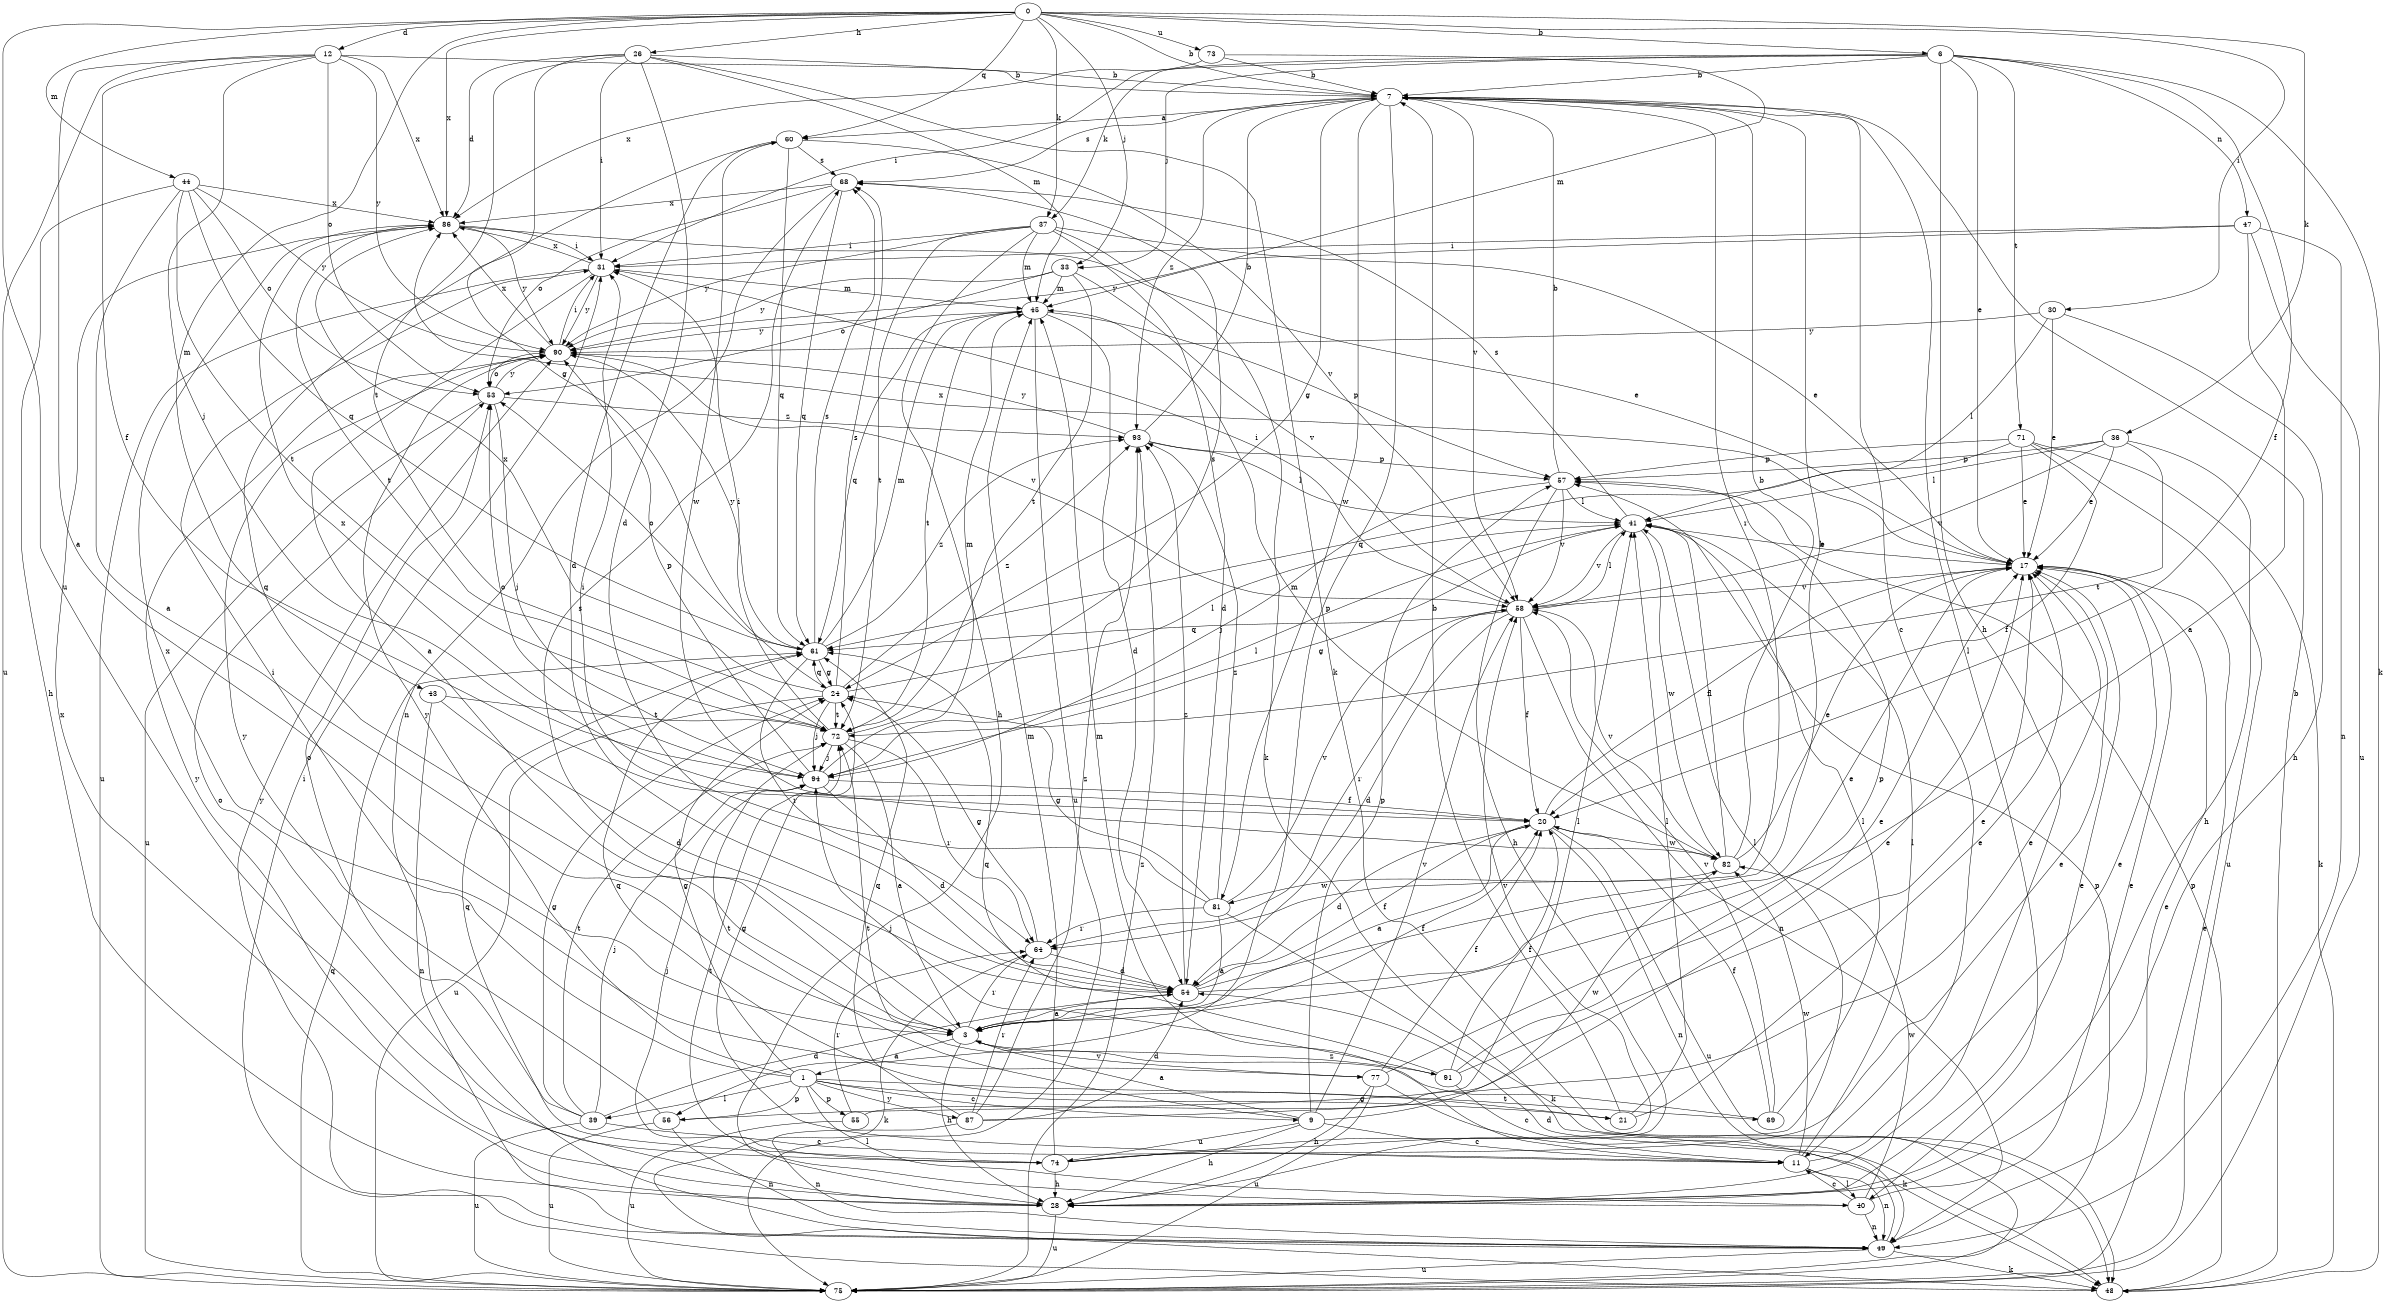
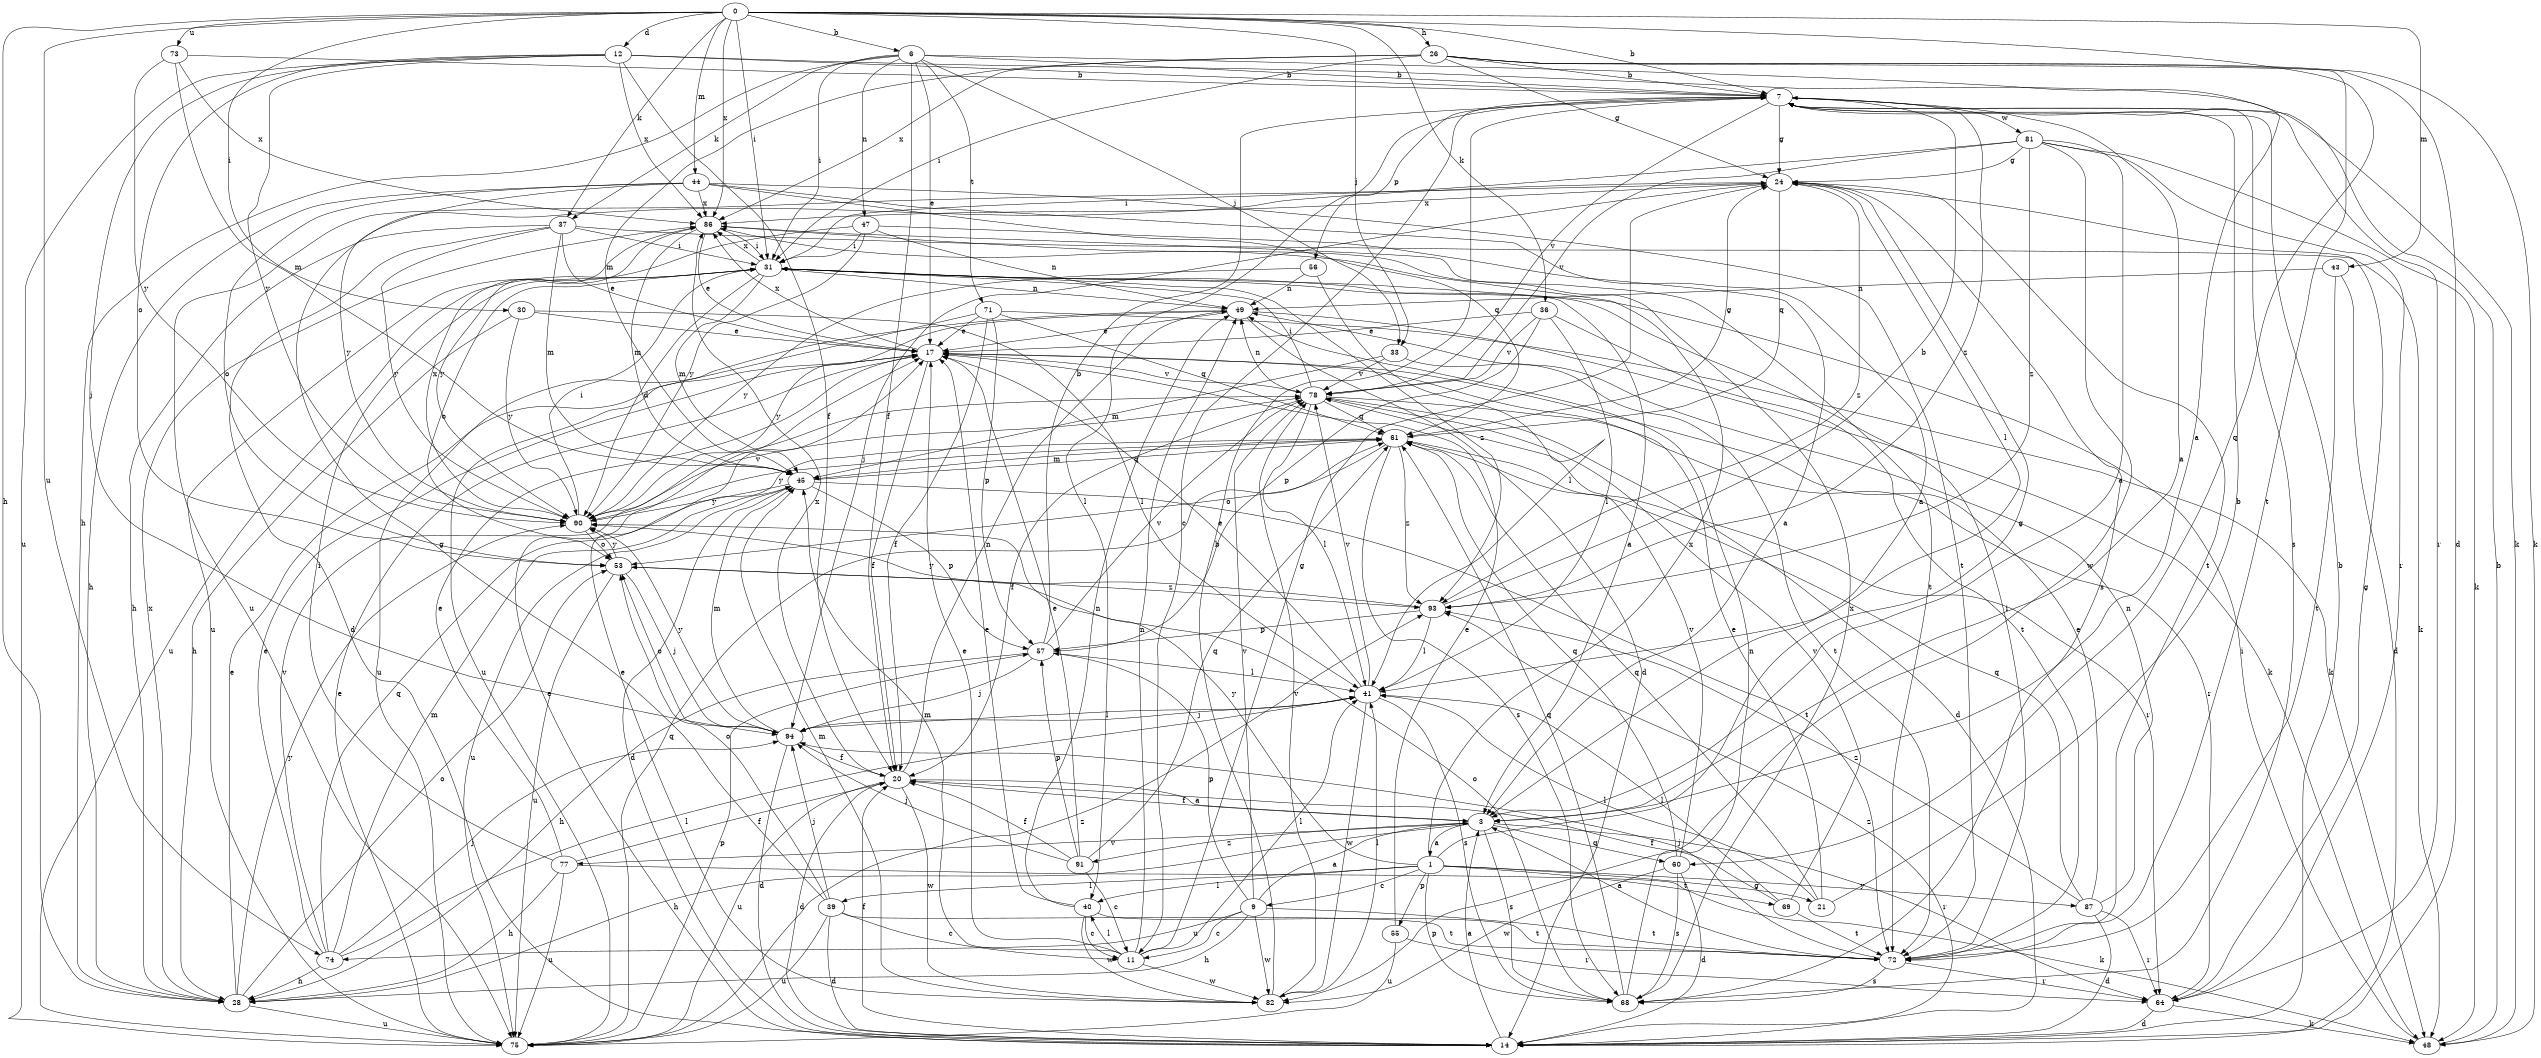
edge "7" -> "60": now "7" -> "3"
edge "0" -> "31": added, label "i"
edge "26" -> "86": label "d" -> "x"
edge "33" -> "90": now "73" -> "90"
edge "31" -> "49": added, label "n"
edge "31" -> "93": added, label "z"
edge "31" -> "90": label "y" -> "d"
edge "33" -> "53": now "31" -> "53"
edge "86" -> "45": added, label "m"
edge "37" -> "72": removed, label "t"
edge "94" -> "90": label "p" -> "y"
node "58": label "58" -> "78"
edge "41" -> "94": label "g" -> "j"
edge "20" -> "17": reversed
edge "48" -> "57": removed, label "p"
edge "82" -> "81": reversed
node "54": label "54" -> "14"
edge "1" -> "56": now "1" -> "68"
edge "36" -> "28": now "0" -> "28"
edge "56" -> "75": removed, label "u"
